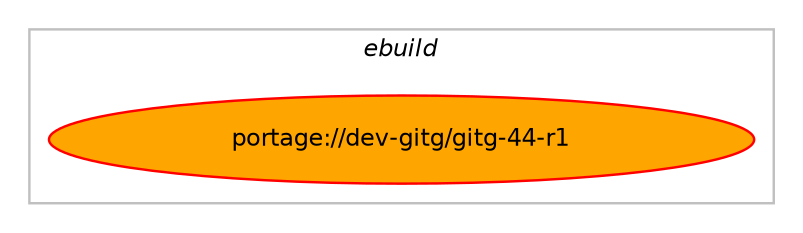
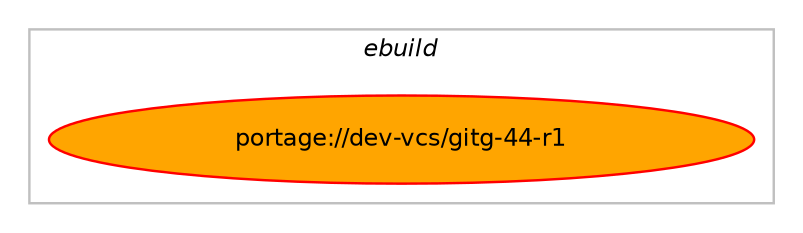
node "portage://dev-gitg/gitg-44-r1": label "portage://dev-gitg/gitg-44-r1" -> "portage://dev-vcs/gitg-44-r1"
